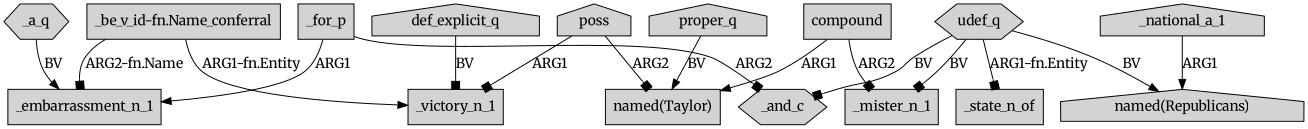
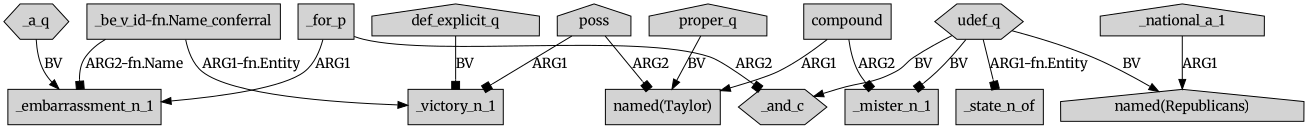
edge "udef_q" -> "_and_c": arrowhead box -> normal
